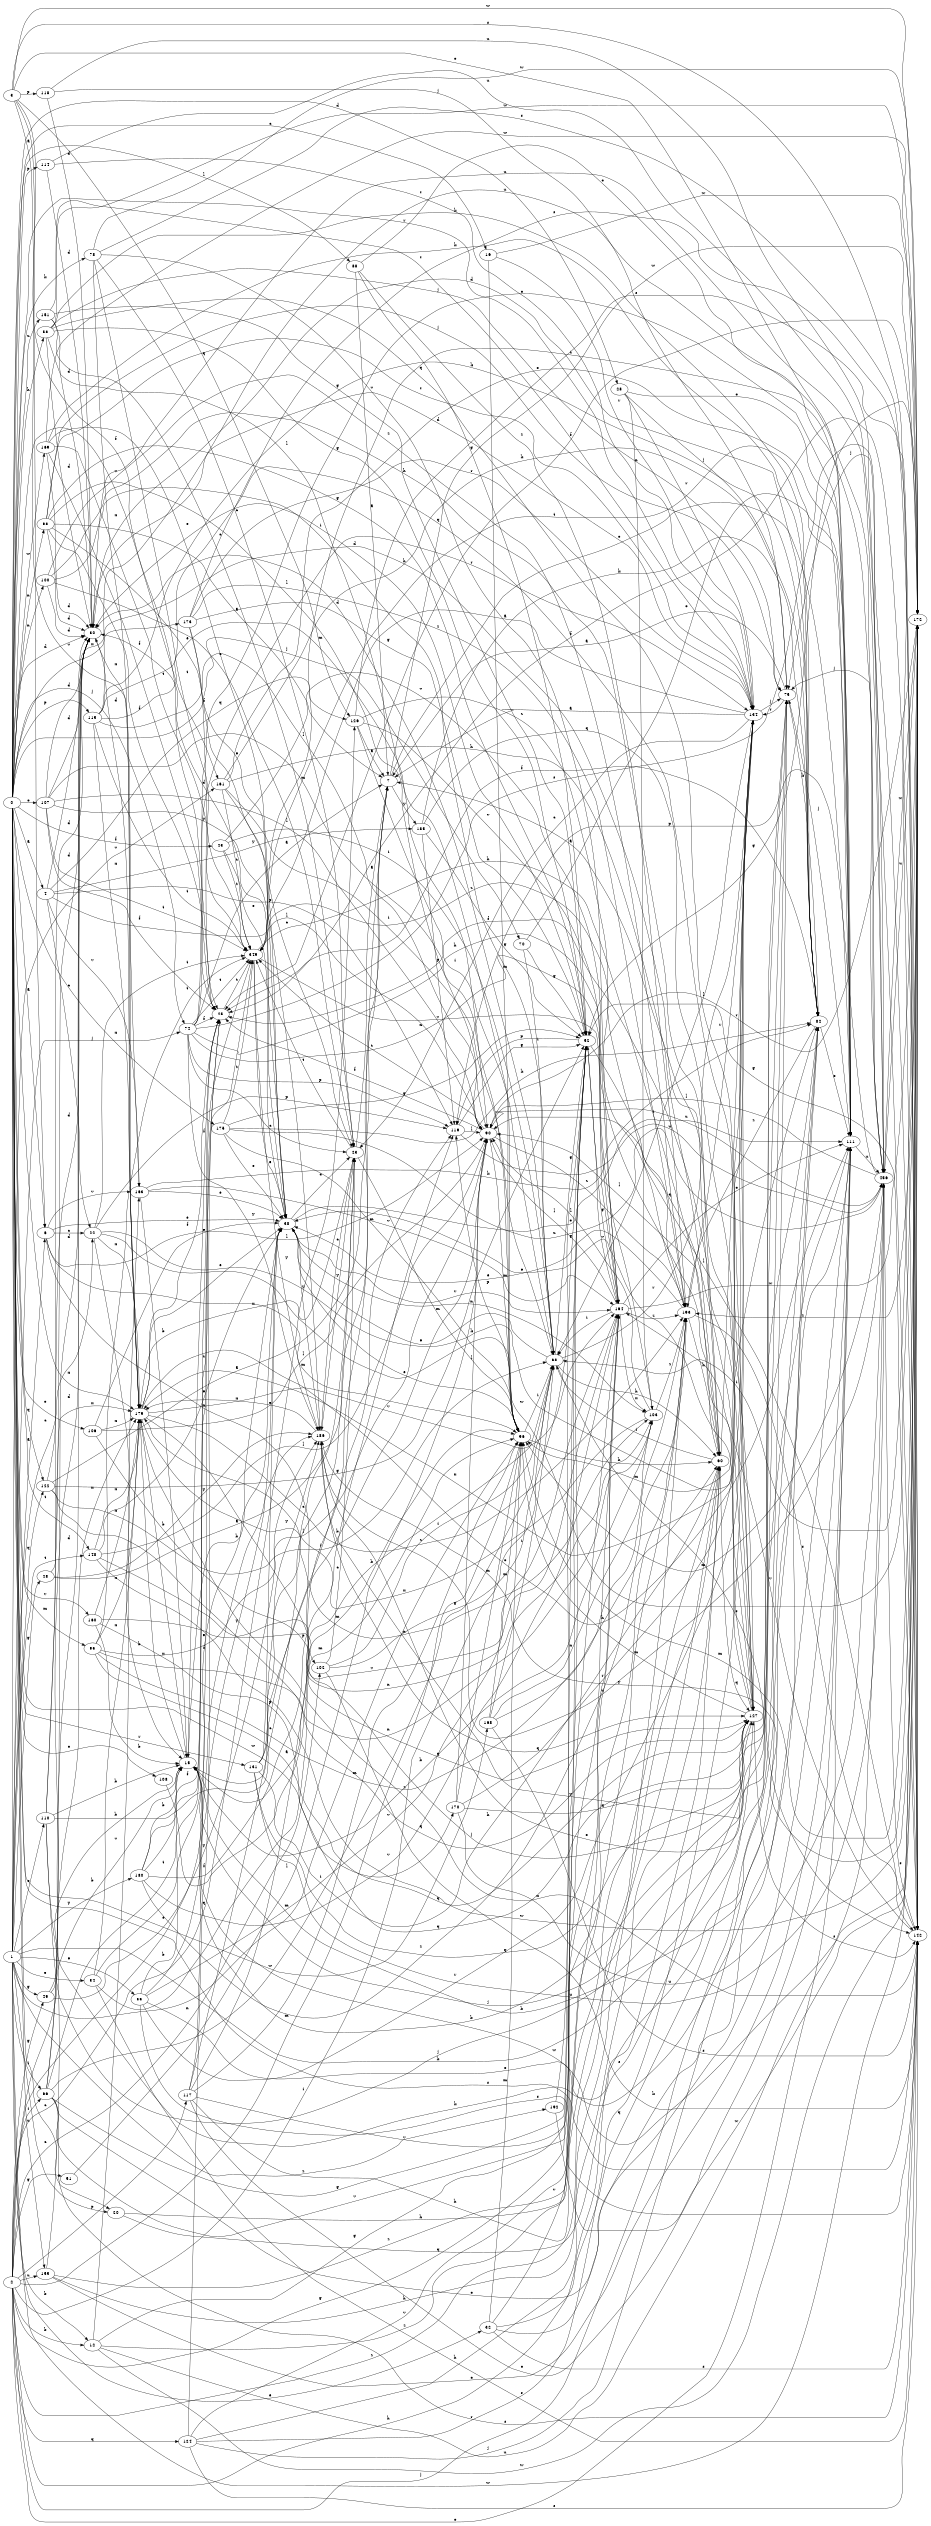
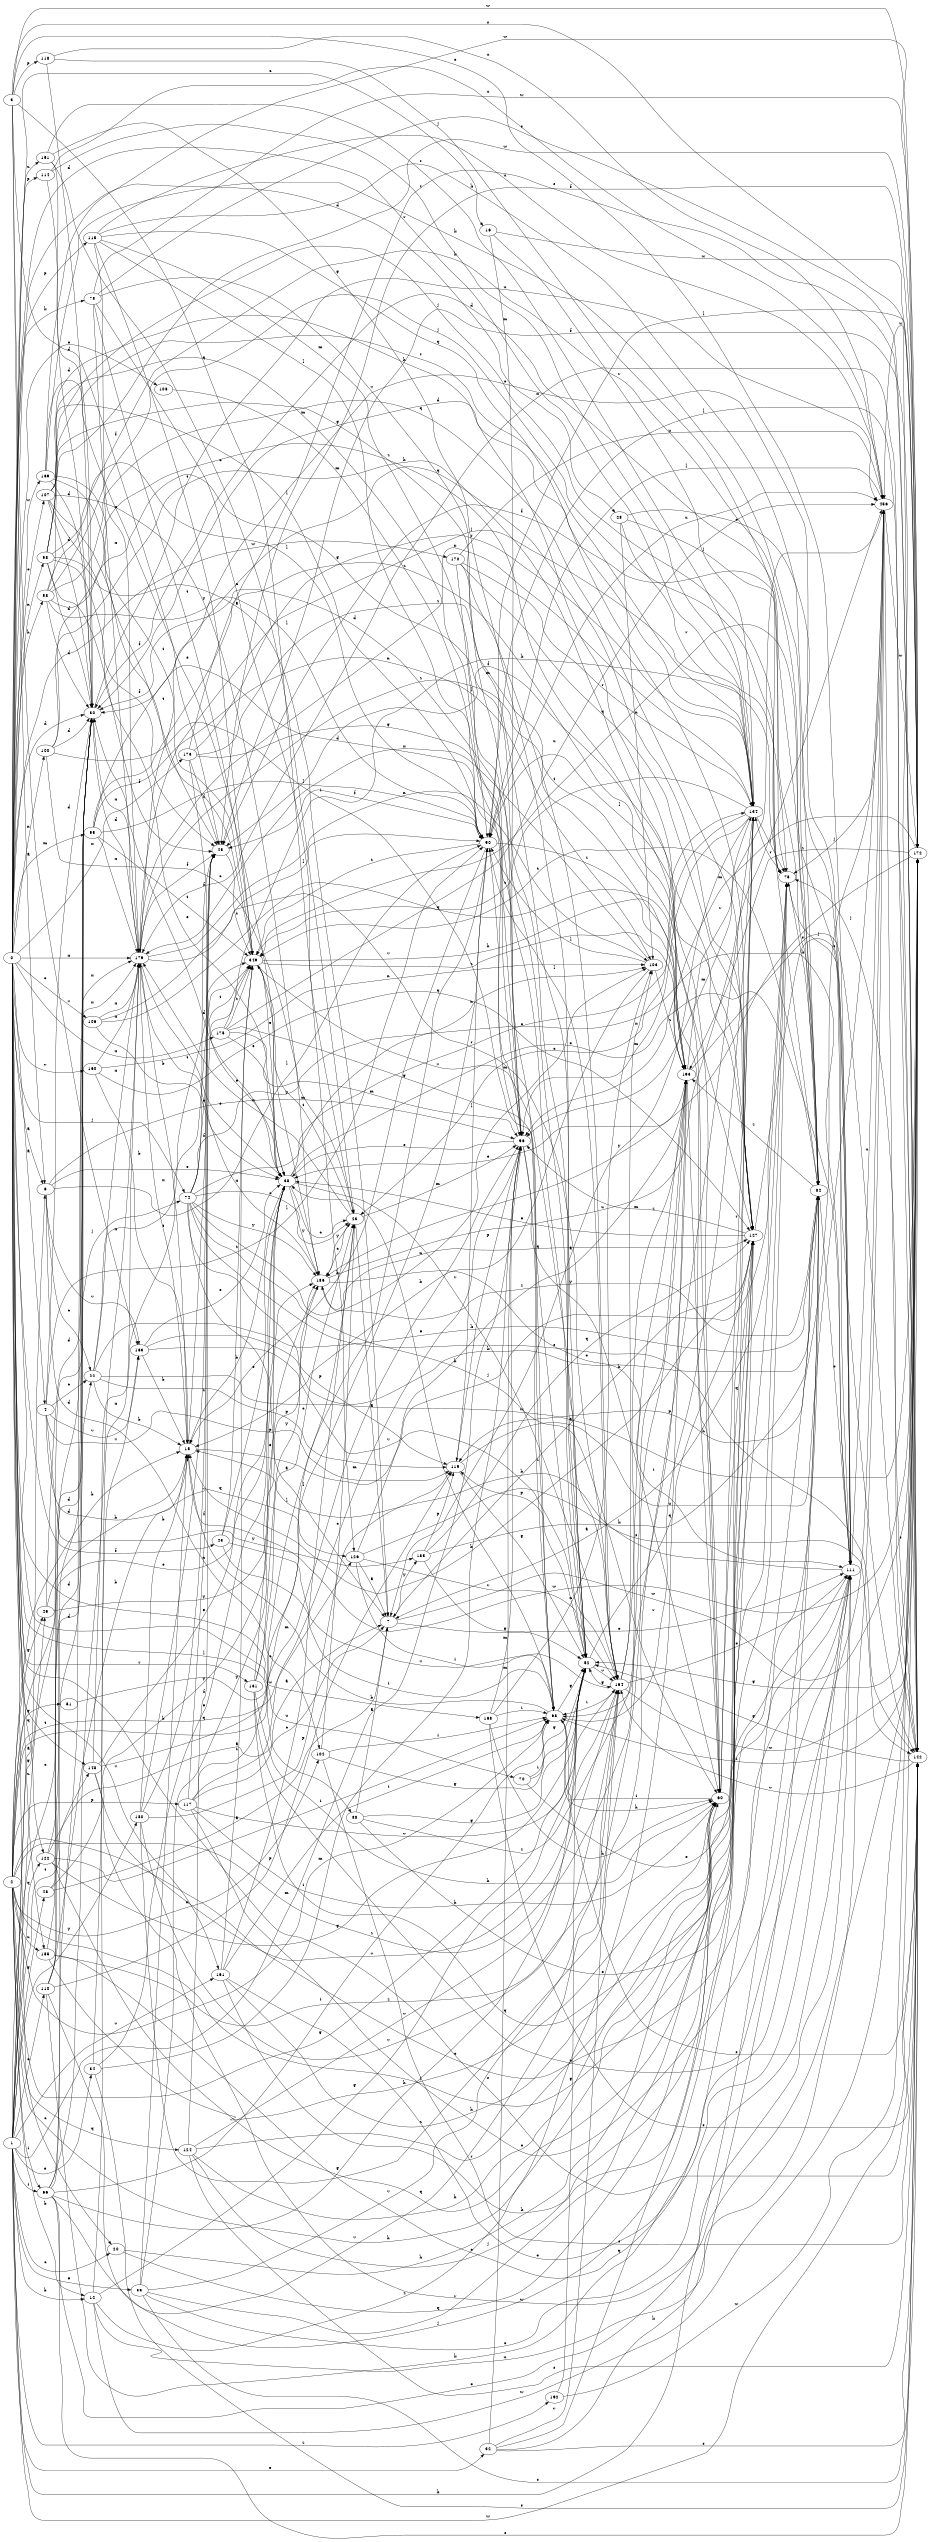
edge "456" -> "349": now "82" -> "349"
edge "134" -> "349": label "a" -> "t"
edge "0" -> "70": label "j" -> "u"
